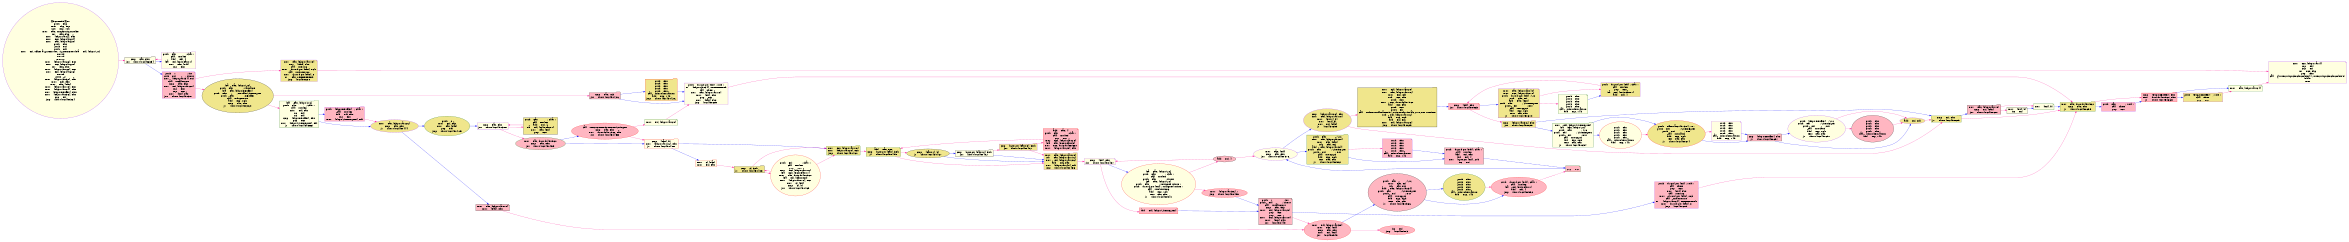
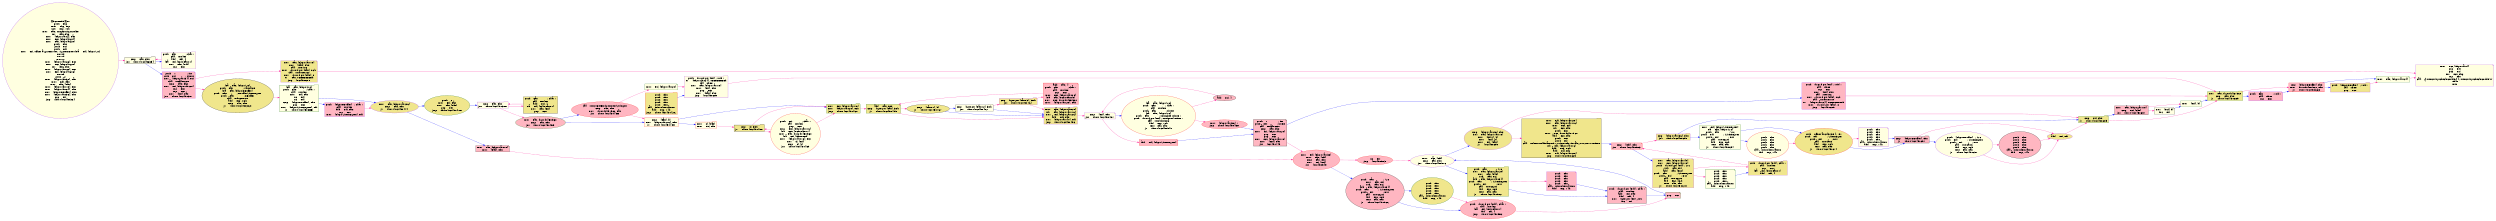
node "cmp     eax, 16h jnz     short loc_45042C": removed
edge "cmp     [ebp+PBuffer], ebx jz      short loc_450697" -> "add     esi, edi": color blue -> deeppink
edge "add     esi, 4" -> "mov     eax, [edi] cmp     eax, ebx jnz     short loc_45057C": now "inc     esi jmp     loc_4505B3" -> "mov     eax, [edi] cmp     eax, ebx jnz     short loc_45057C"
